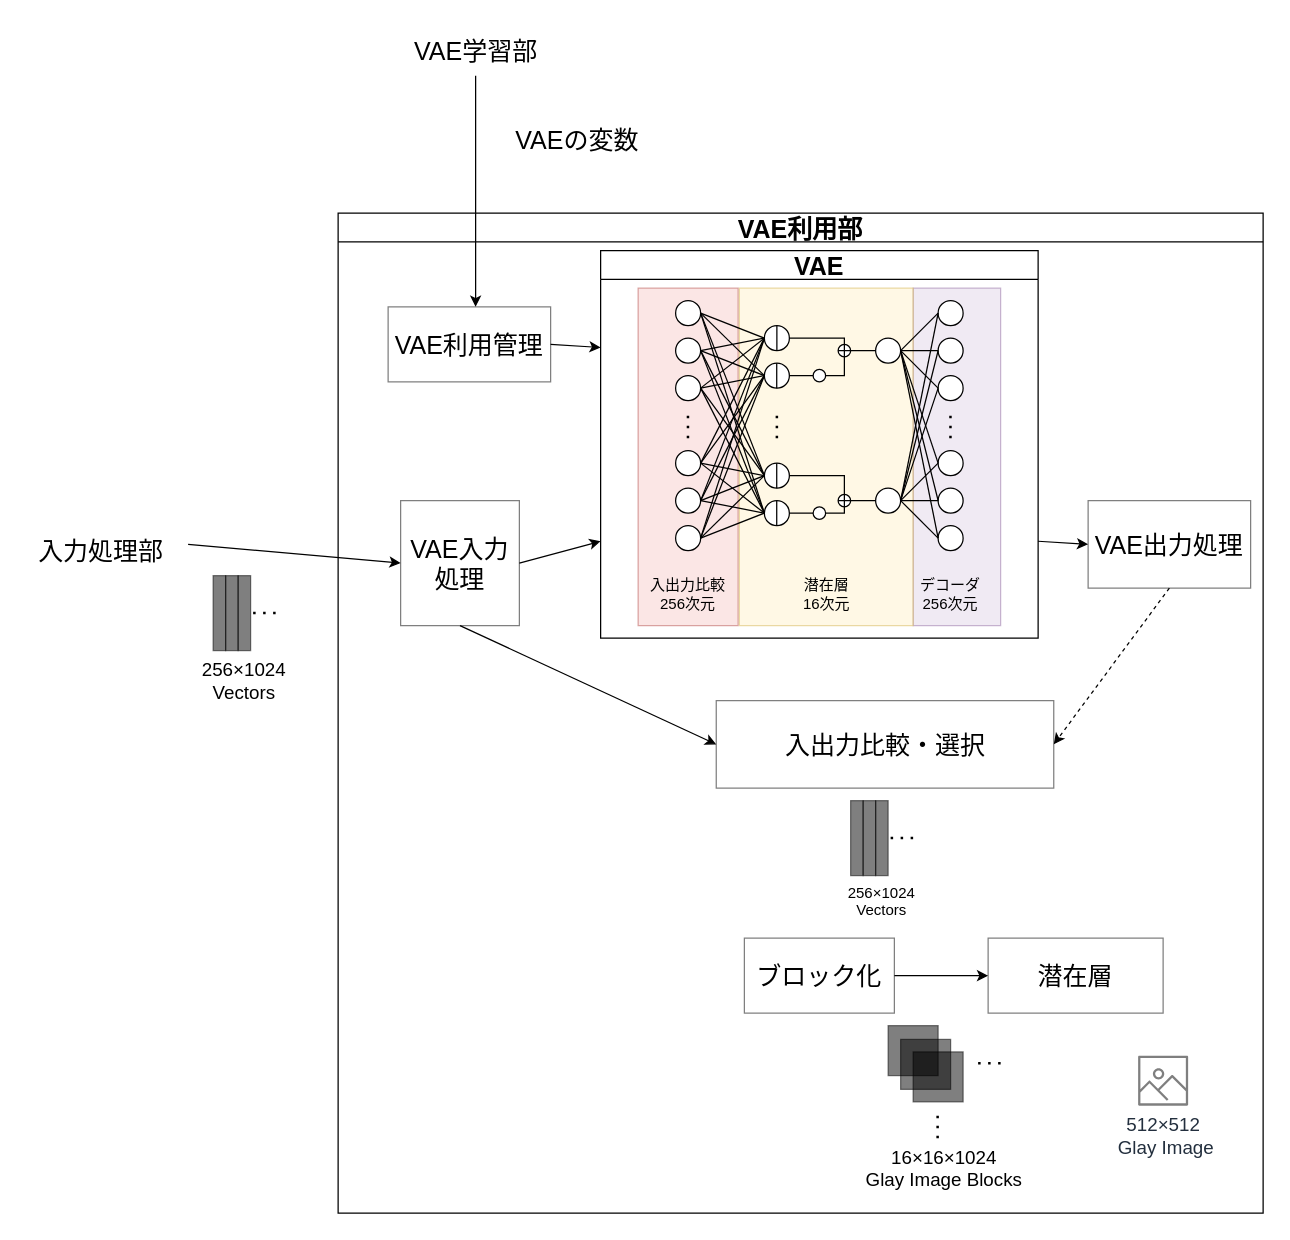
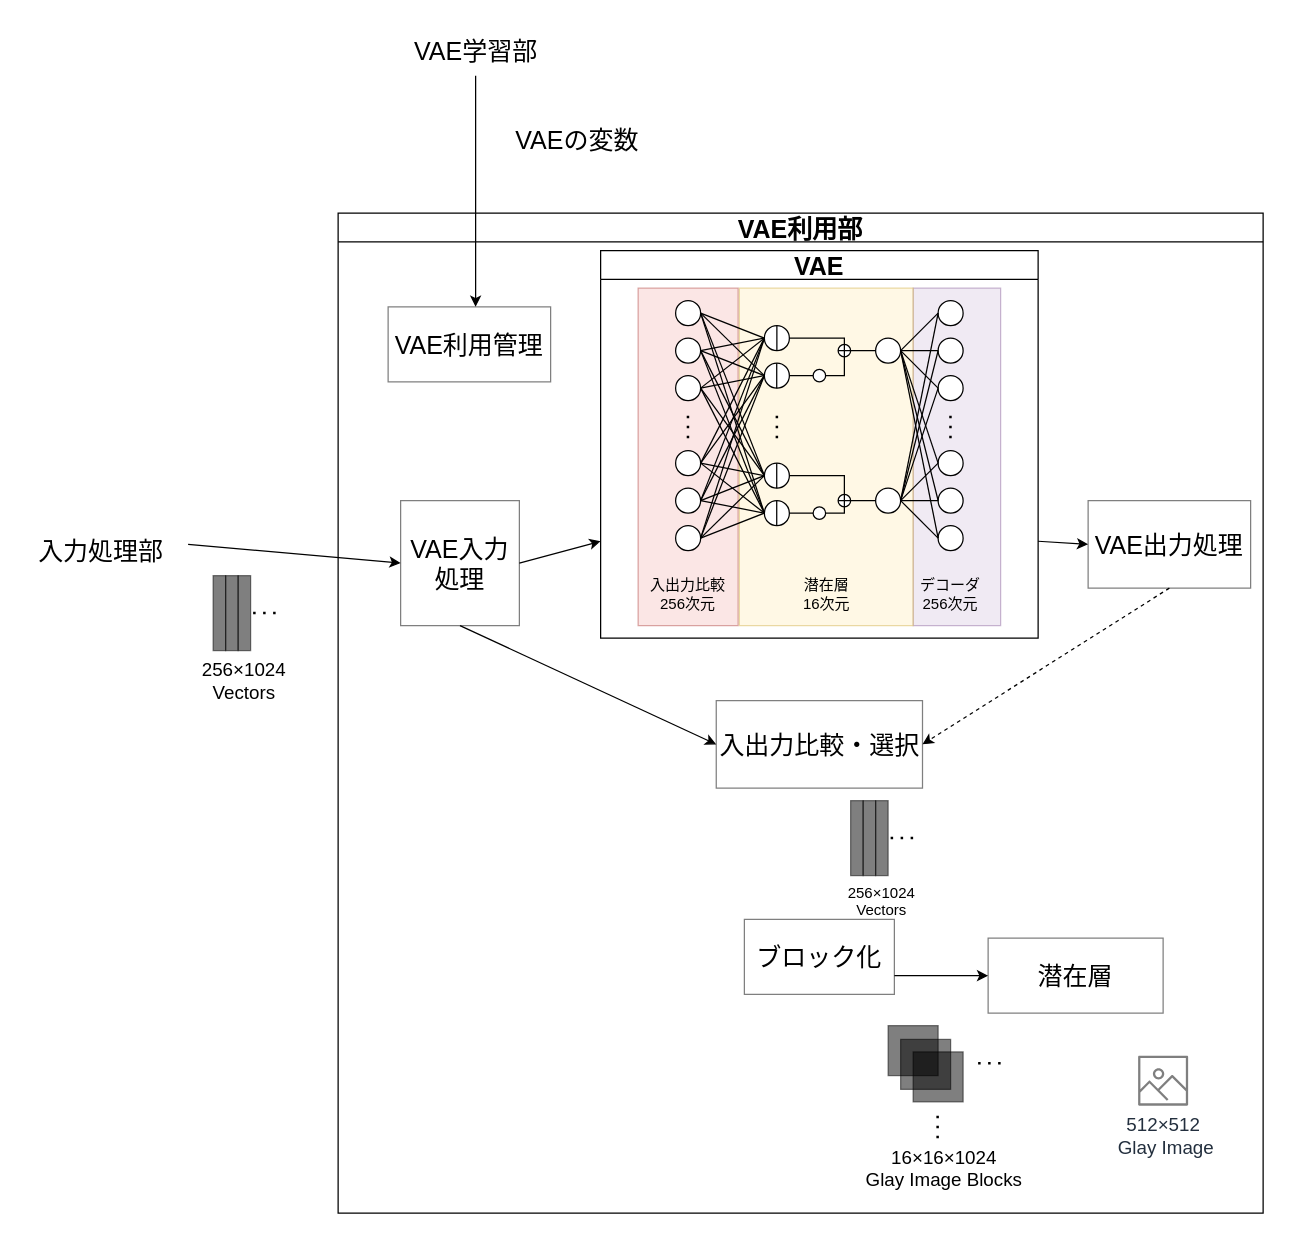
edge "VAE利用管理" -> "VAE": removed
node "入出力比較・選択": size 338x88 -> 206x88
node "ブロック化": moved (819, 976) -> (819, 957)
